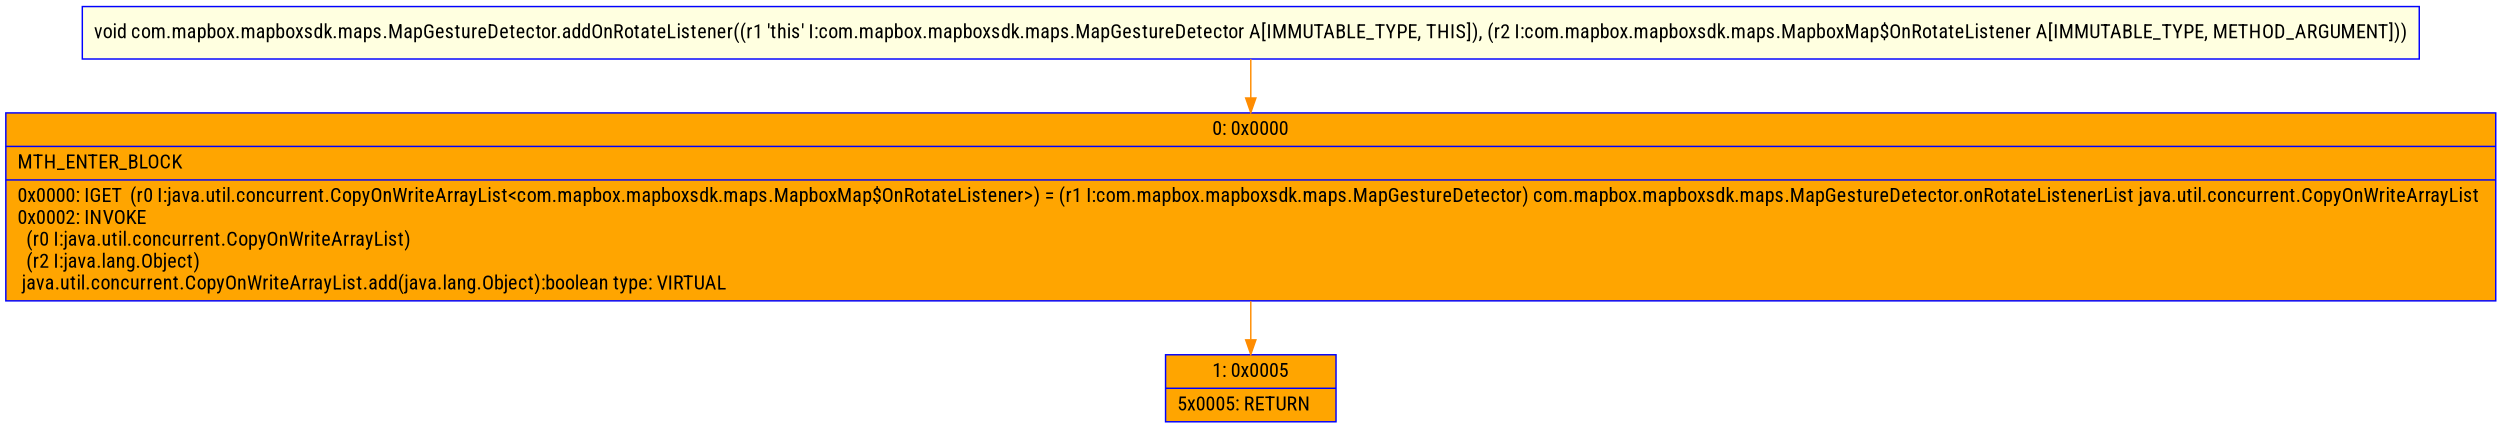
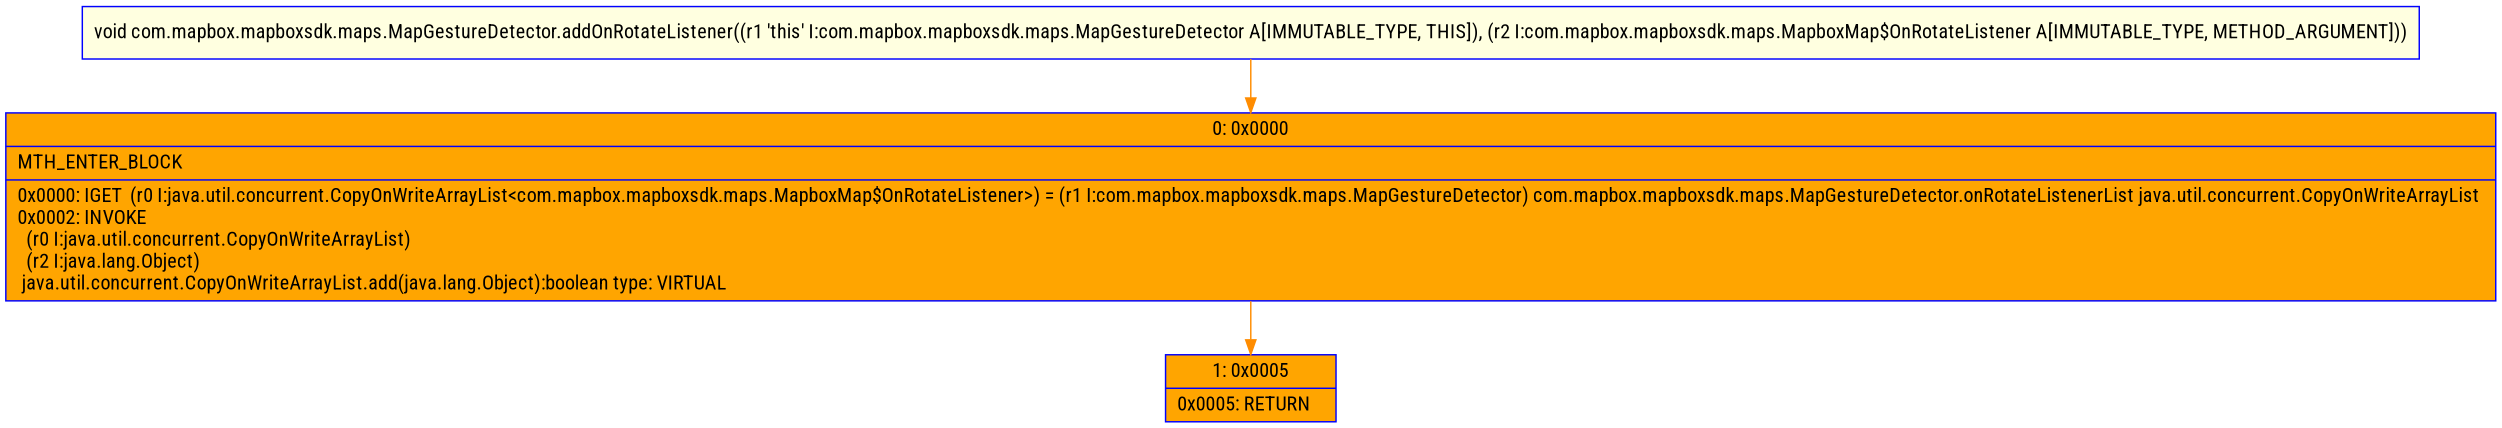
node "1: 0x0005": text "5x0005: RETURN" -> "0x0005: RETURN"
